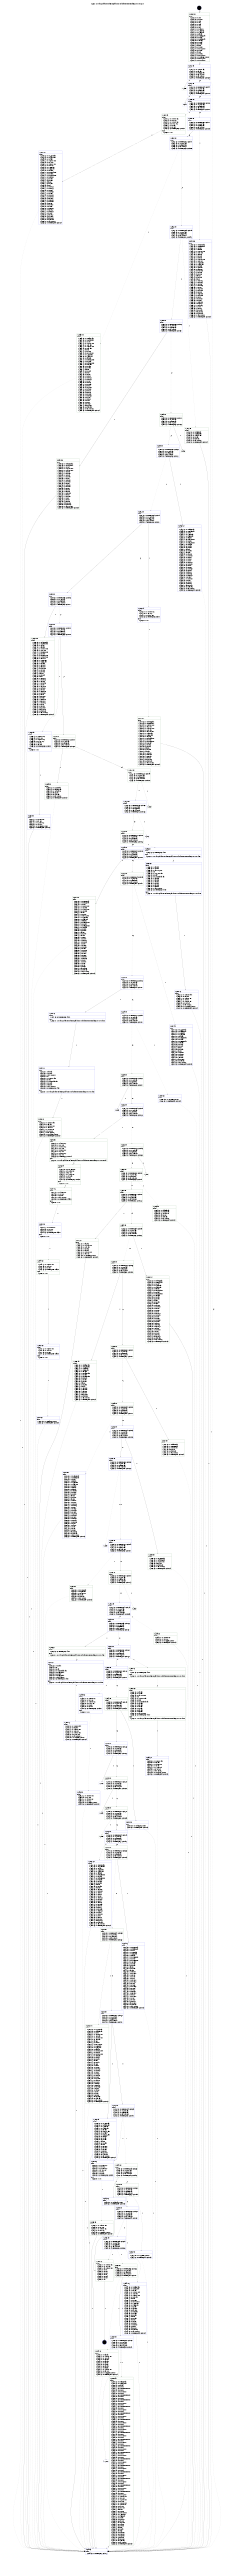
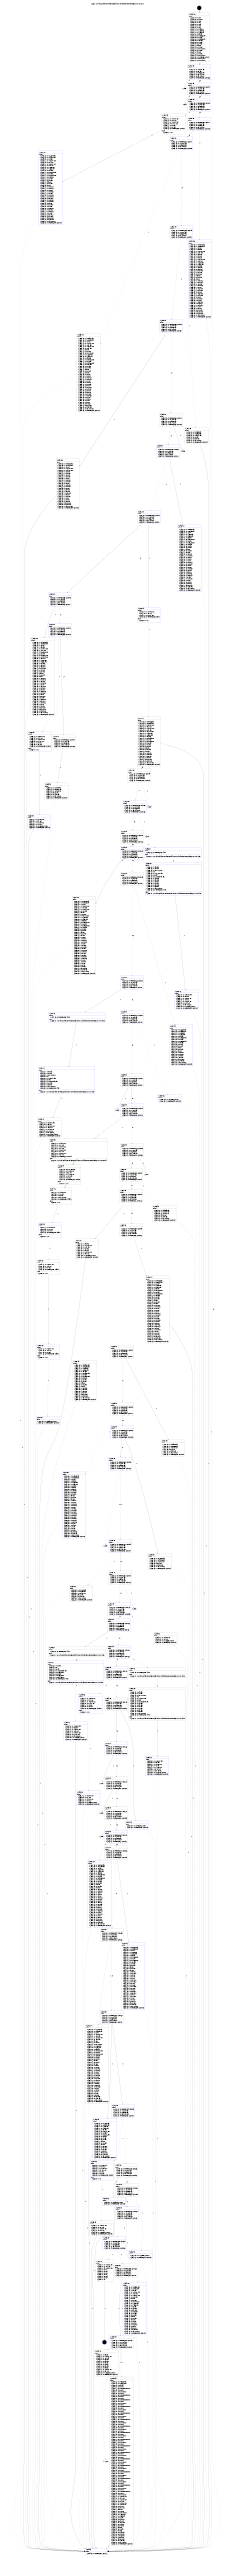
edge "0x401428 [28]" -> "0x401444 [28]": now "0x401b70 [117]" -> "0x401444 [28]"
node "0x4015b0 [28]": removed
